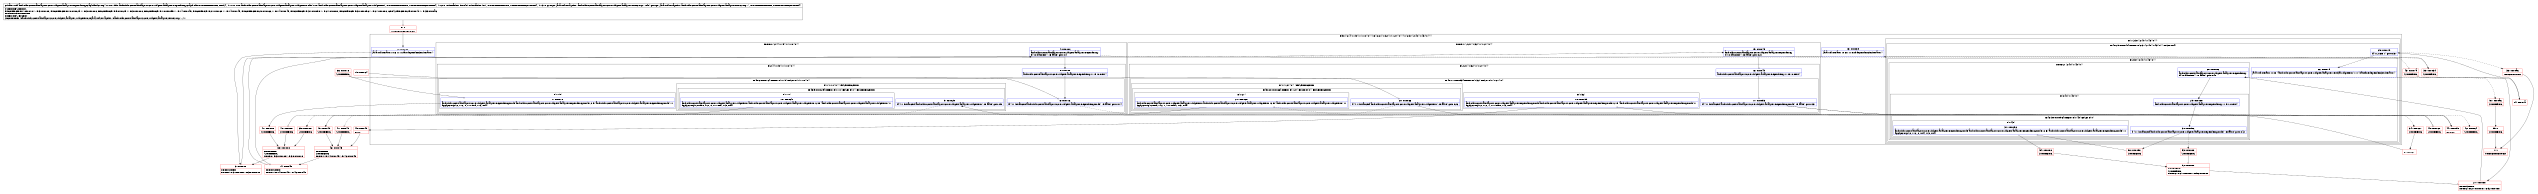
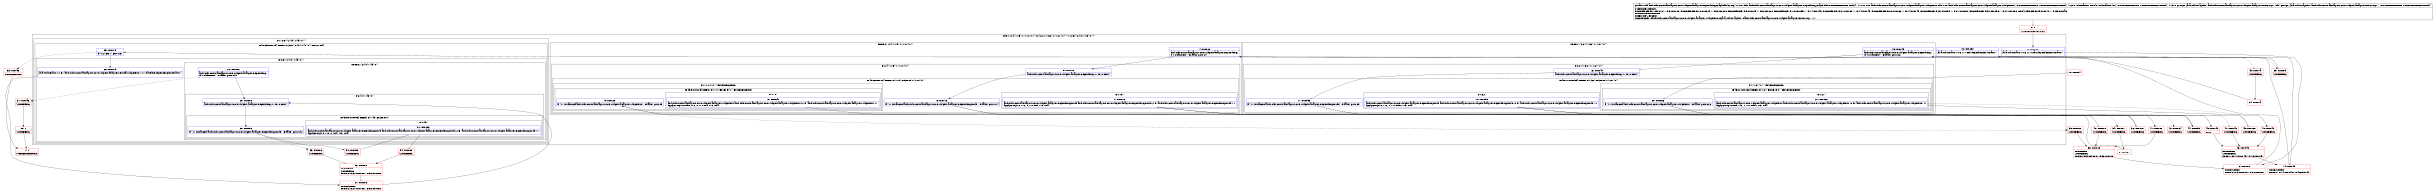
edge "36: 0x0018" -> "6: 0x0016": reversed
edge "27: 0x0088" -> "28: 0x008c": now "27: 0x0088" -> "29: 0x008e"
node "44: 0x0055": text "BLOCK" -> "SYNTHETIC"
